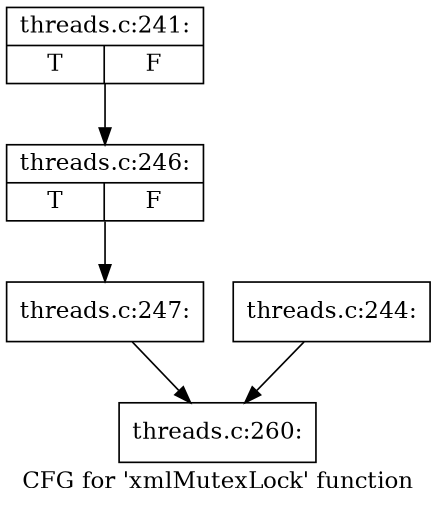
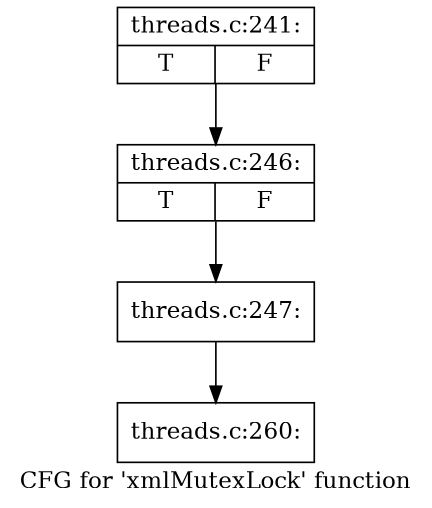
node "threads.c:244:": removed
